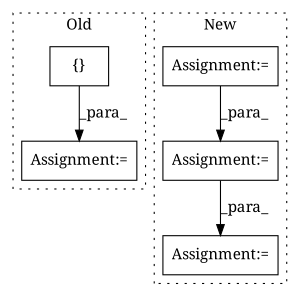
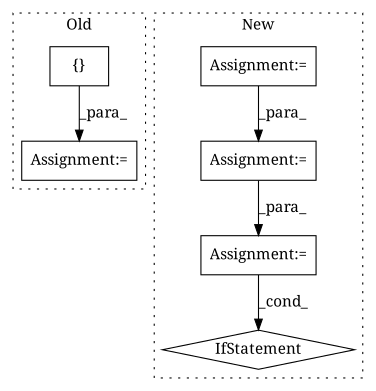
node "IfStatement": added
